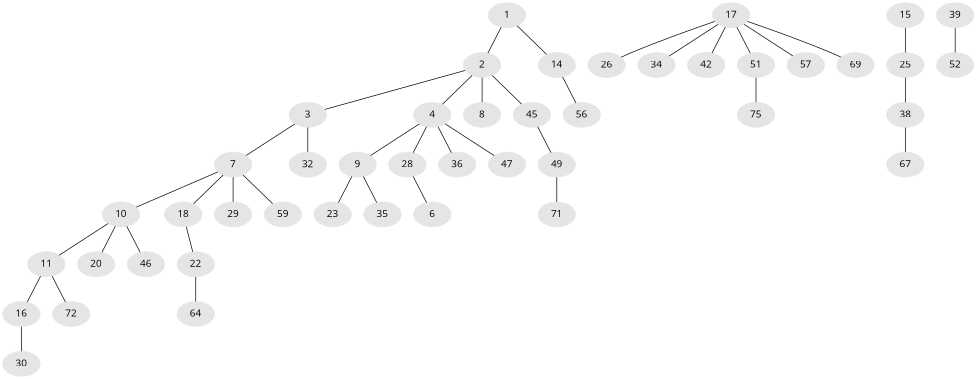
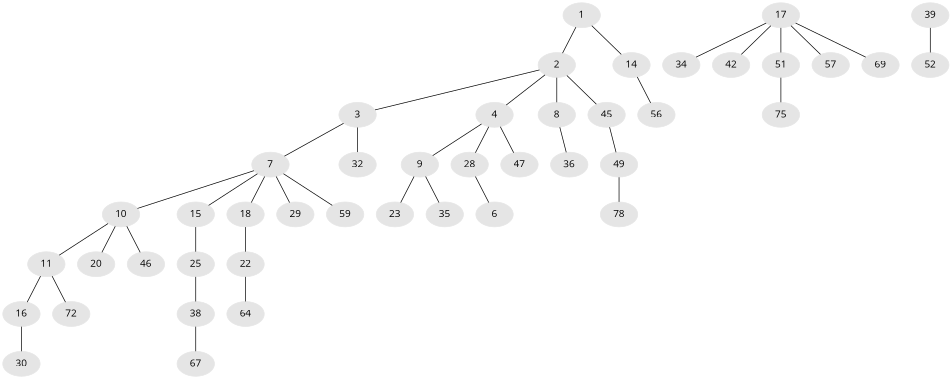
node "26": removed
edge "4" -- "36": now "8" -- "36"
edge "7" -- "15": added
node "71": label "71" -> "78"
